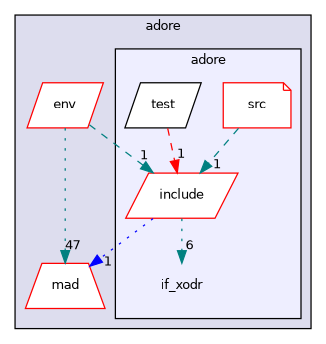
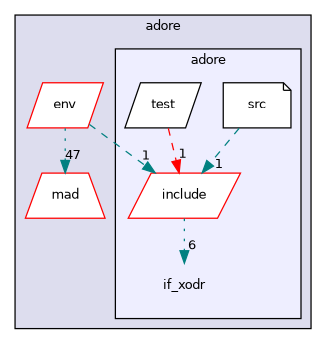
node "src": color red -> black
edge "include" -> "mad": removed
